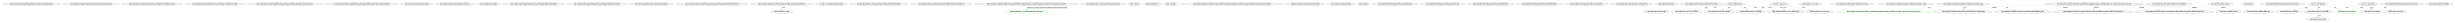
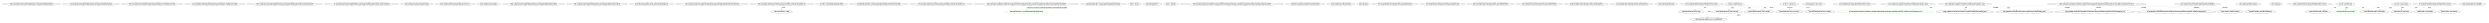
edge "var in2011 = now.In(2011)" -> "Assert.Equal(now.Millisecond, in2011.Millisecond)": now "Assert.Equal(now.Month, in2011.Month)" -> "Assert.Equal(now.Millisecond, in2011.Millisecond)"
edge "Assert.Equal(now.Month, noon.Month)" -> "Assert.Equal(0, noon.Second)": now "var noon = now.AtNoon()" -> "Assert.Equal(0, noon.Second)"
